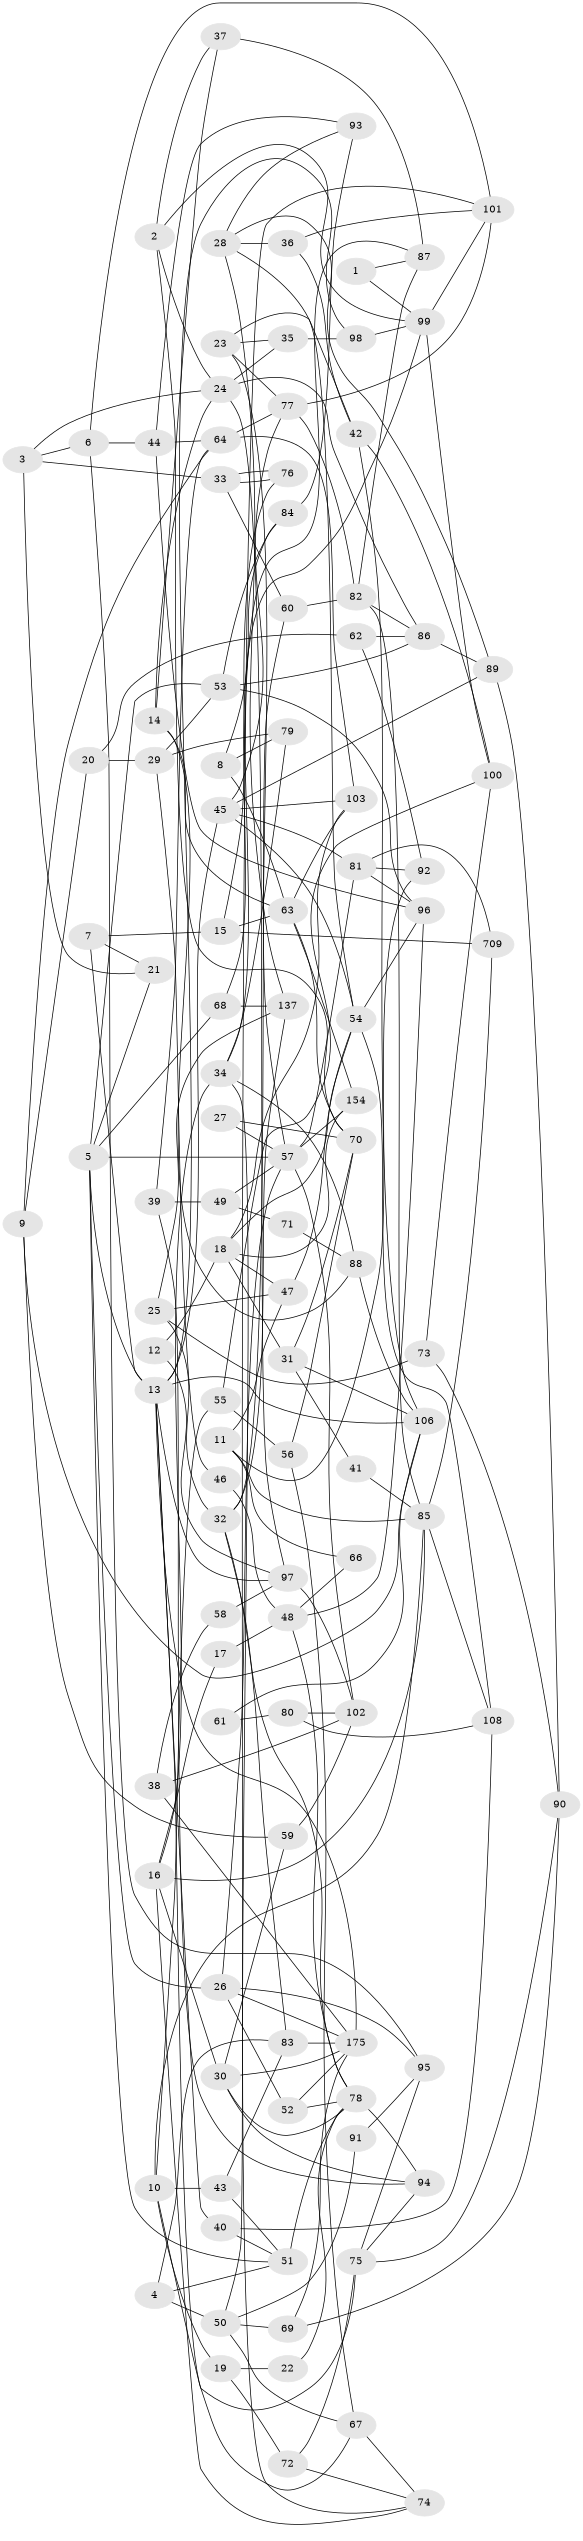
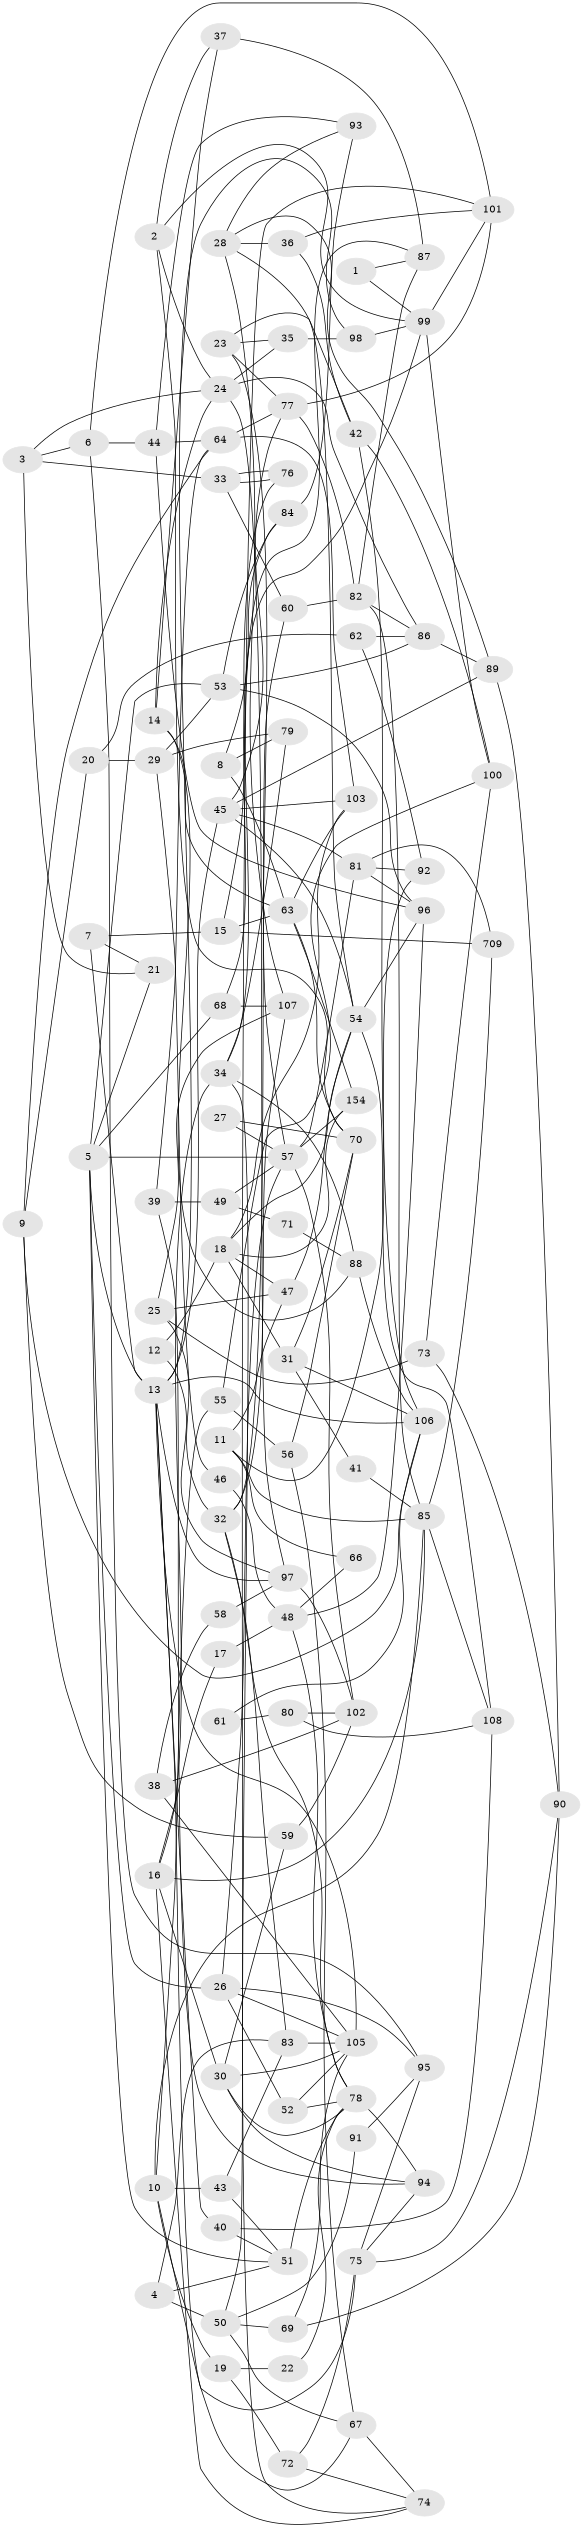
node "137": label "137" -> "107"
node "175": label "175" -> "105"
